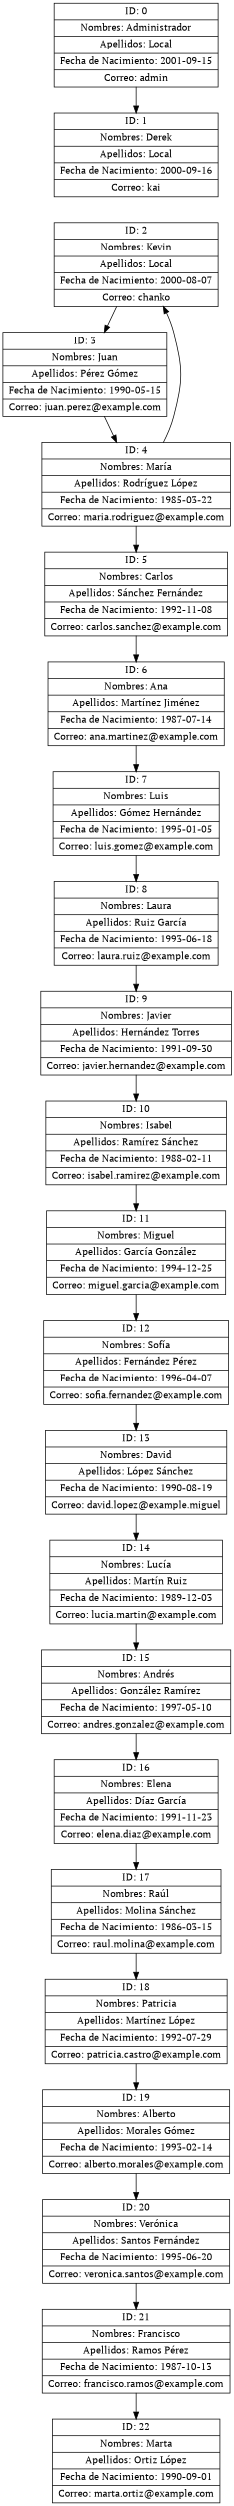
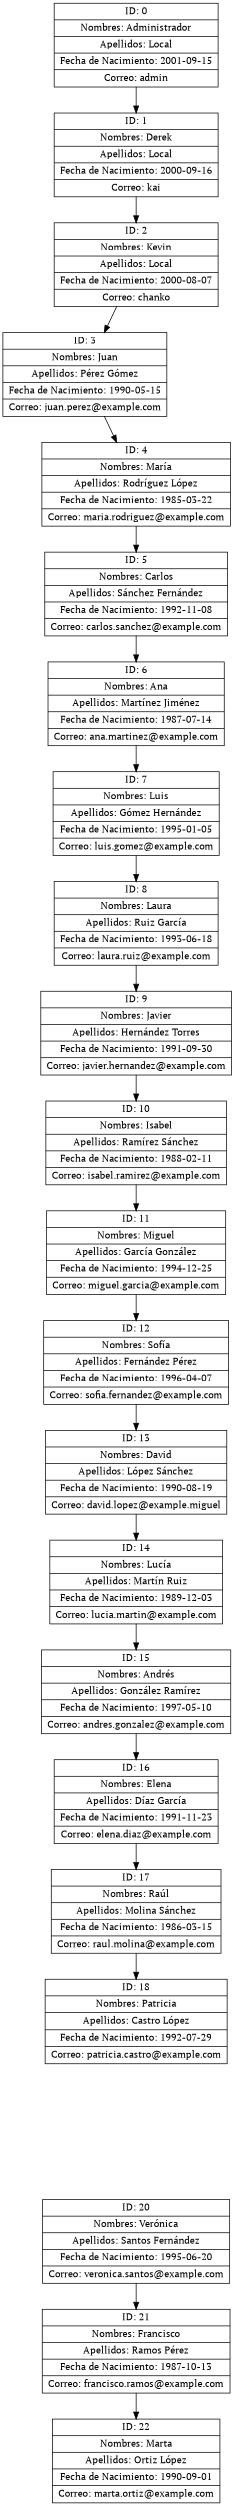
edge "ID: 4" -> "ID: 2": now "ID: 1" -> "ID: 2"
node "ID: 18": text "Apellidos: Martínez López" -> "Apellidos: Castro López"
node "ID: 19": removed
